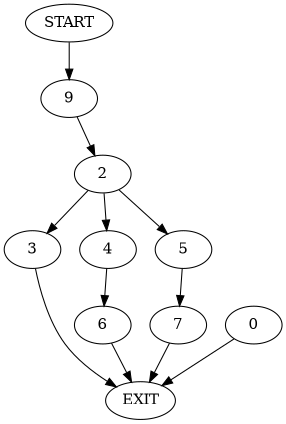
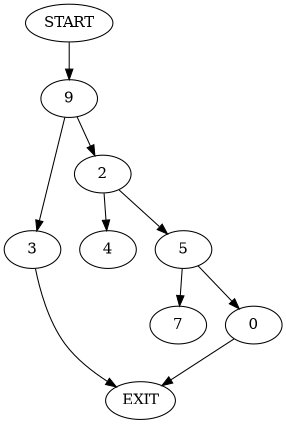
edge "2" -> "3": now "9" -> "3"
edge "5" -> "0": added
node "6": removed
edge "7" -> "EXIT": removed
